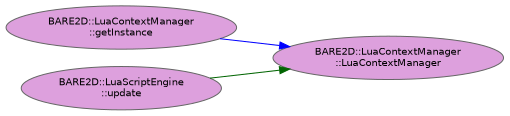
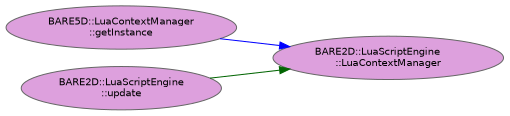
node "BARE2D::LuaContextManager ::getInstance": label "BARE2D::LuaContextManager ::getInstance" -> "BARE5D::LuaContextManager ::getInstance"
node "BARE2D::LuaContextManager ::LuaContextManager": label "BARE2D::LuaContextManager ::LuaContextManager" -> "BARE2D::LuaScriptEngine ::LuaContextManager"
